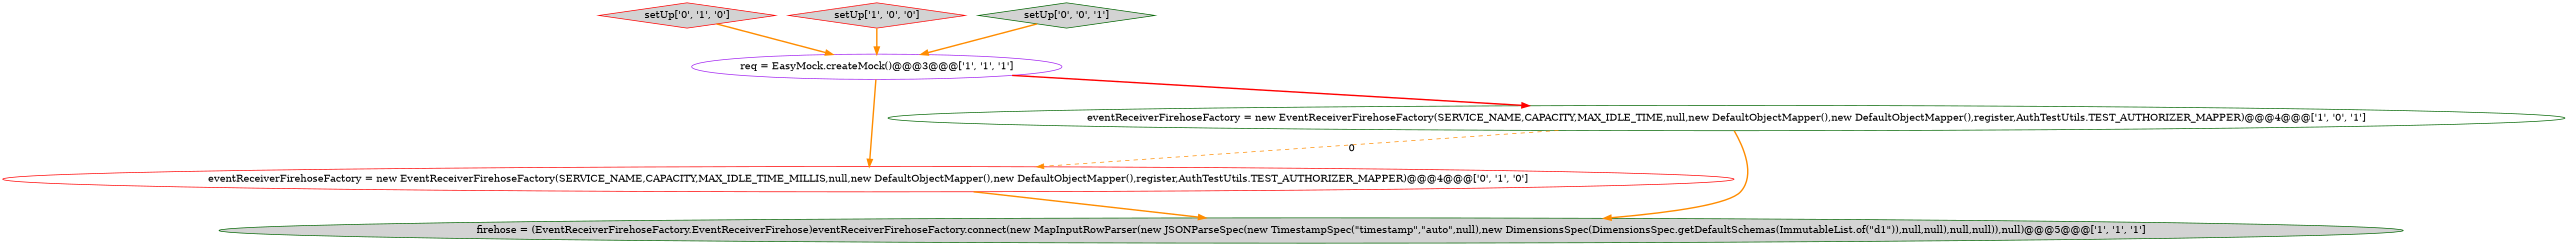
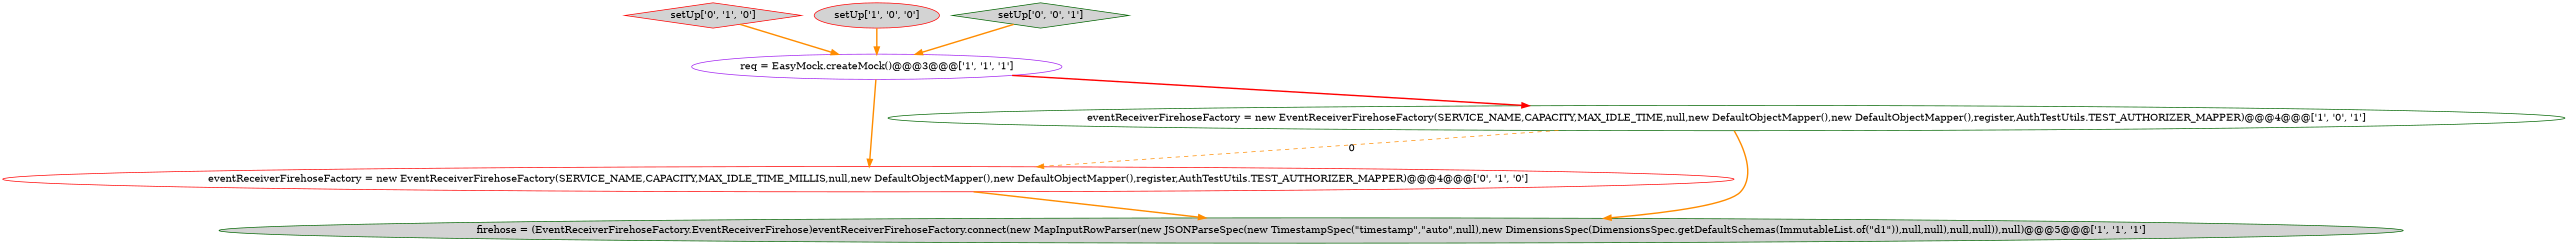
node "setUp['1', '0', '0']": shape diamond -> ellipse
